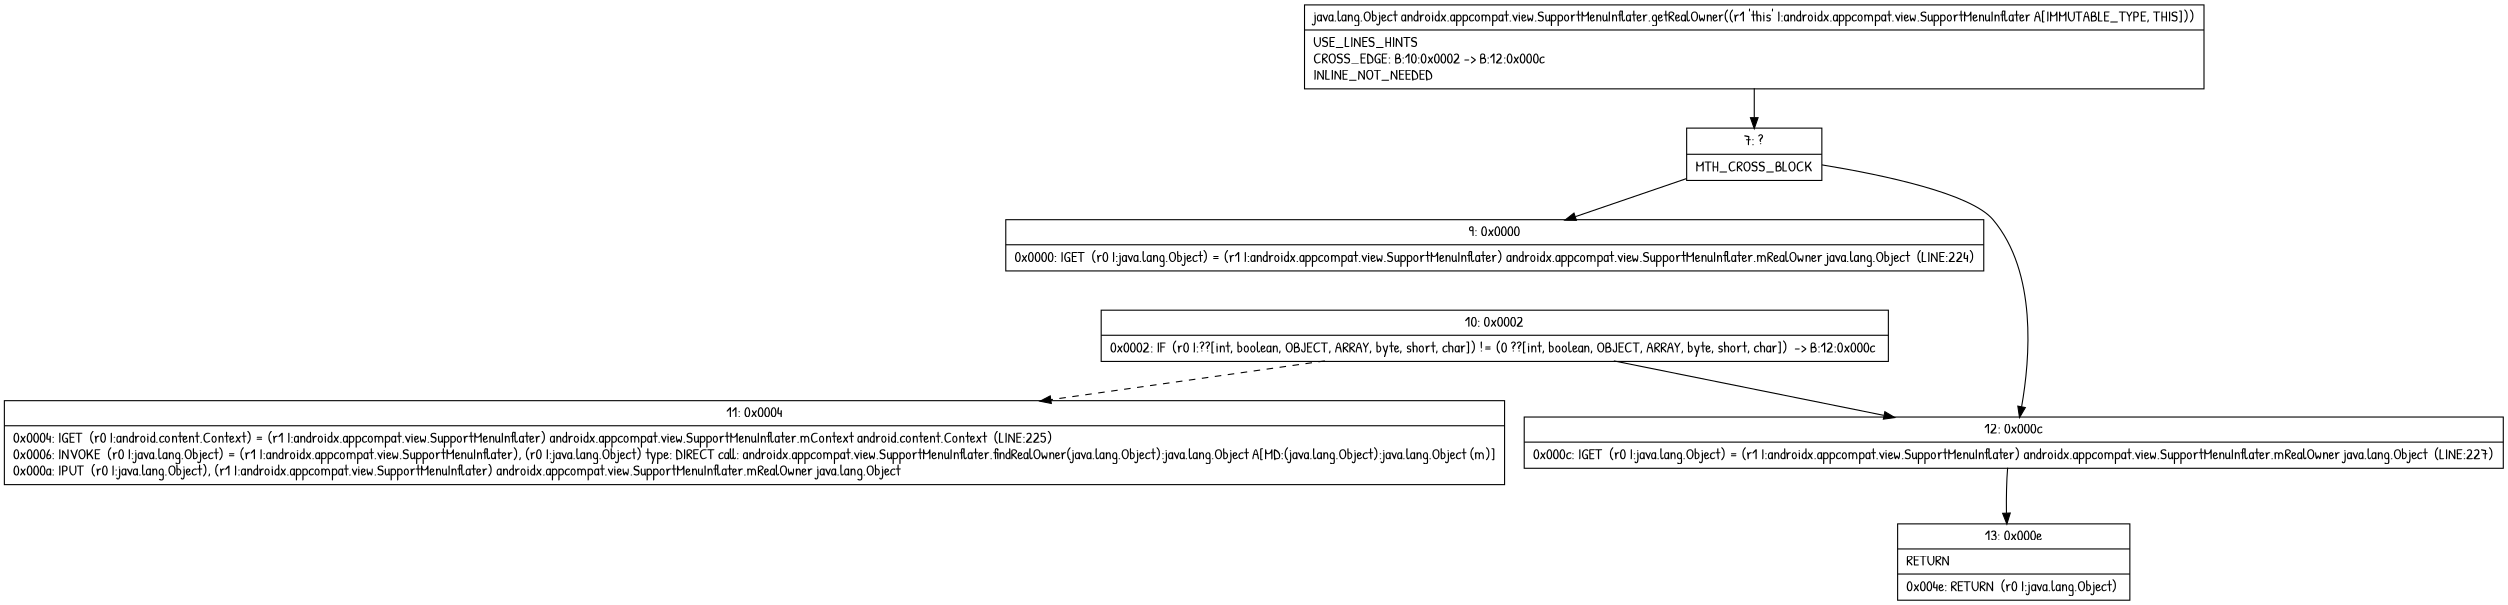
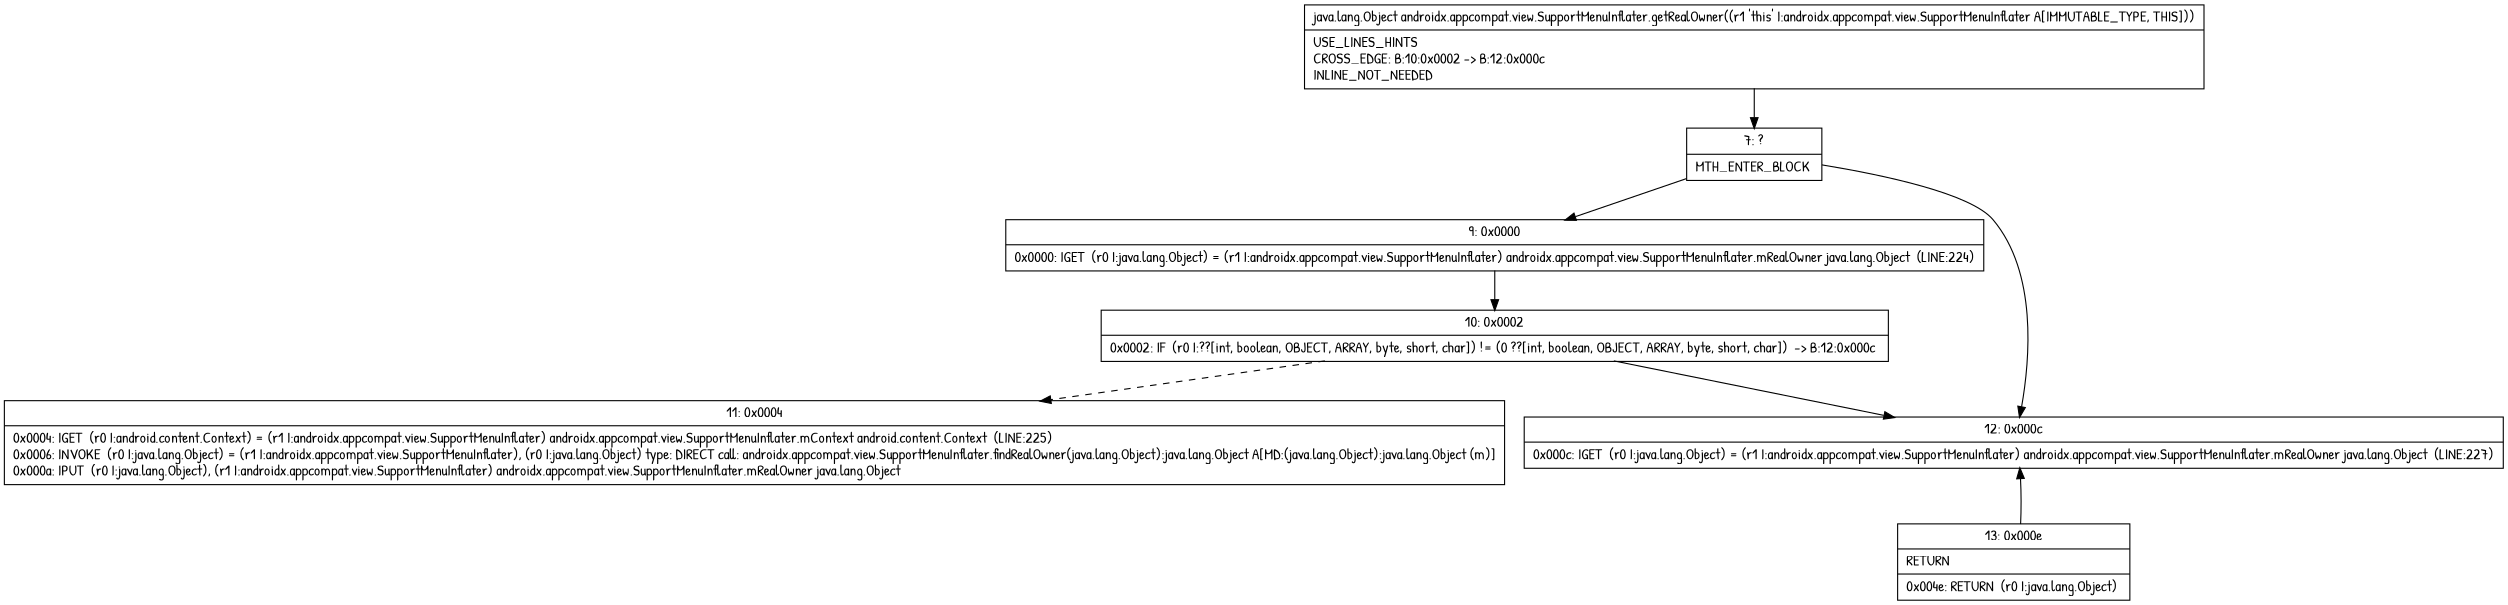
node "7: ?": text "MTH_CROSS_BLOCK" -> "MTH_ENTER_BLOCK"
edge "9: 0x0000" -> "10: 0x0002": added
edge "12: 0x000c" -> "13: 0x000e": reversed
